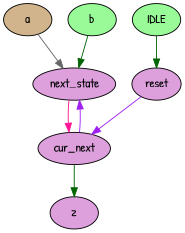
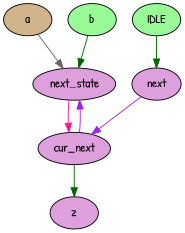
node "reset": label "reset" -> "next"
